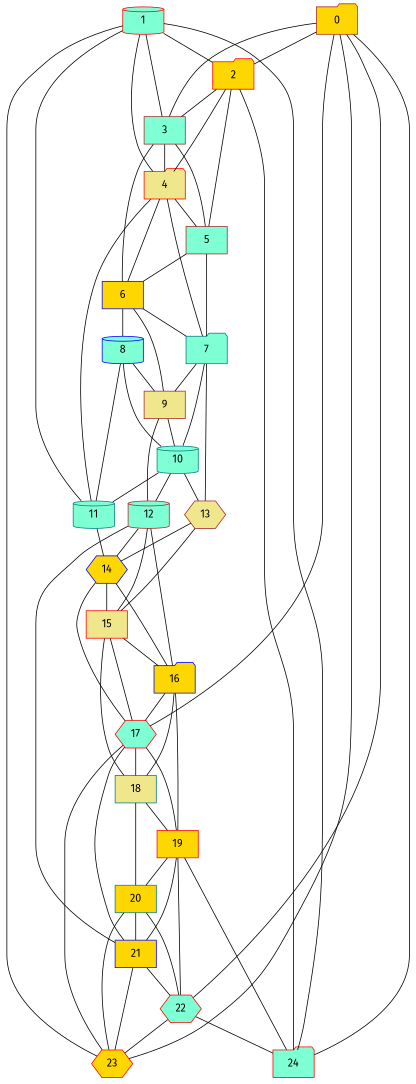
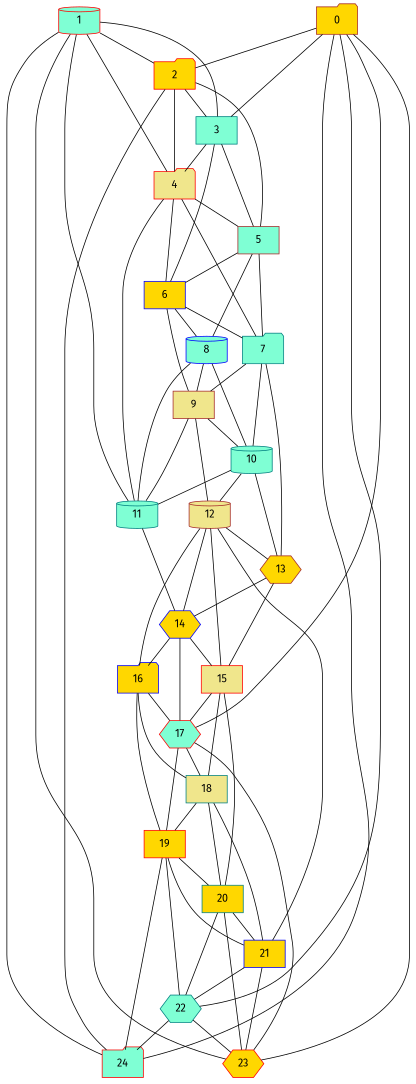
node "3": color brown -> teal
edge "5" -- "8": added
edge "9" -- "11": added
node "12": fillcolor aquamarine -> khaki
node "13": fillcolor khaki -> gold
edge "12" -- "13": added
edge "15" -- "16": now "15" -- "20"
edge "17" -- "21": now "18" -- "21"
node "22": color red -> teal
